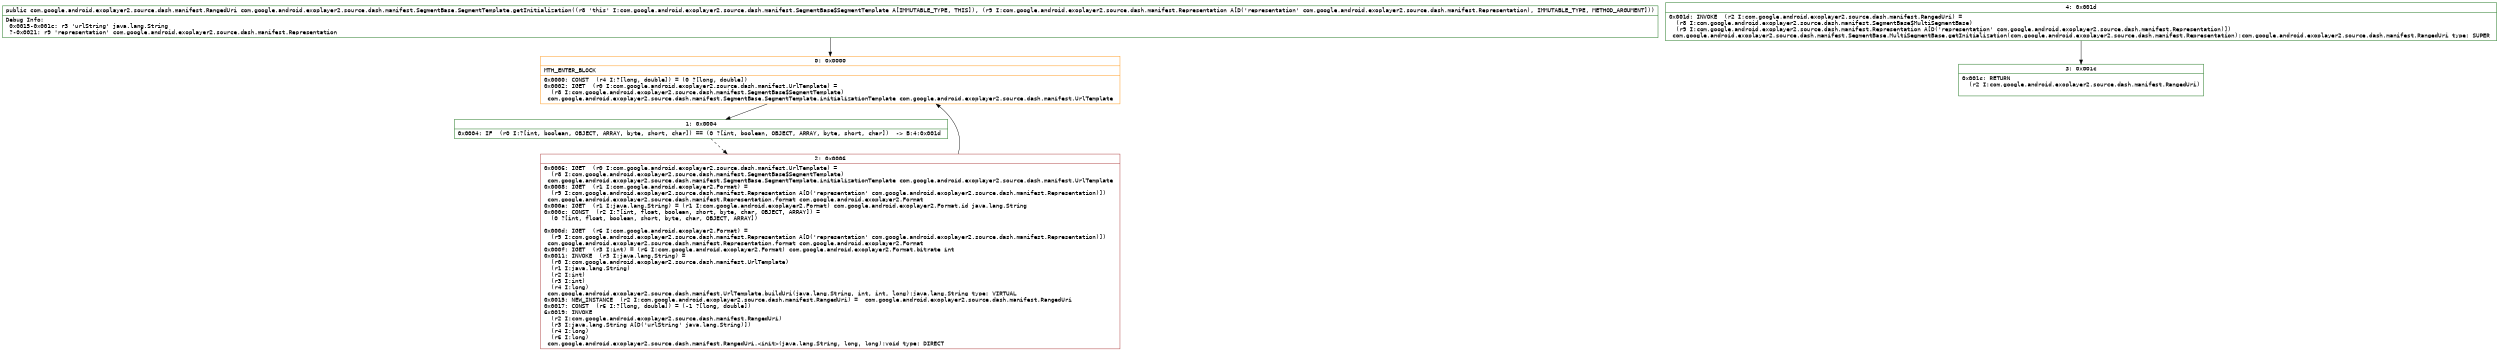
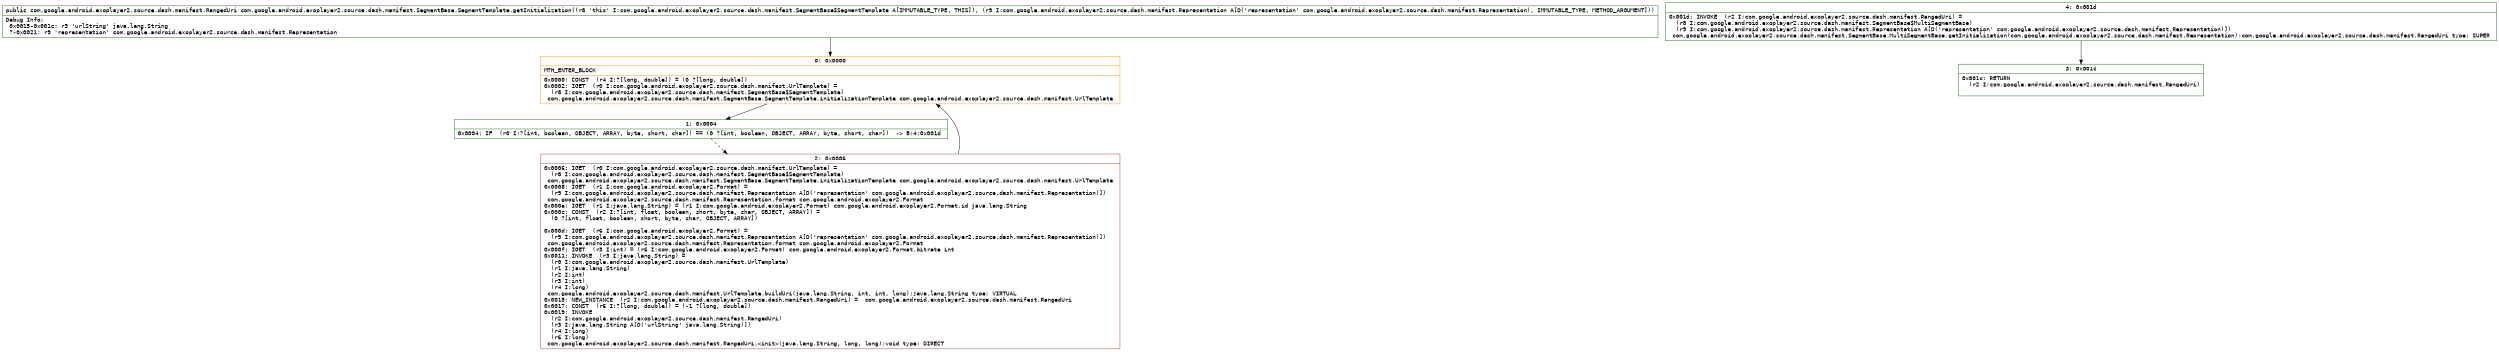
node "2: 0x0006": text "6x0019: INVOKE" -> "0x0019: INVOKE"
